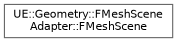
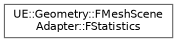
node "UE::Geometry::FMeshScene Adapter::FMeshScene": label "UE::Geometry::FMeshScene Adapter::FMeshScene" -> "UE::Geometry::FMeshScene Adapter::FStatistics"
